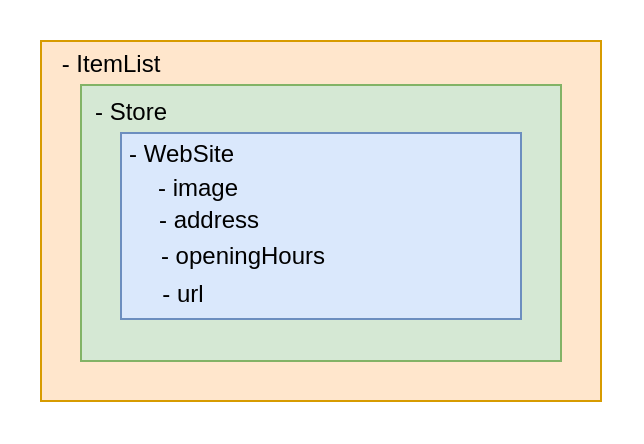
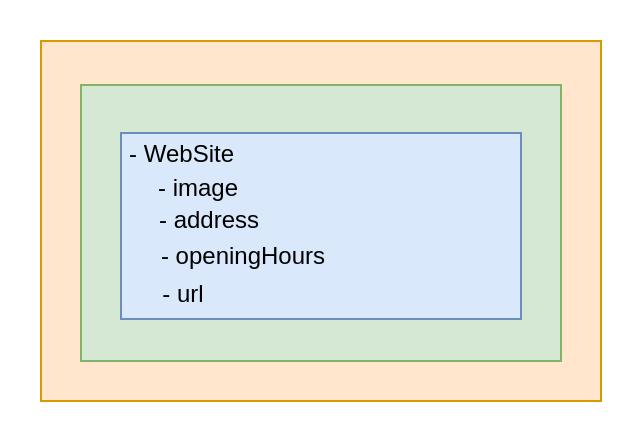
node "- ItemList": removed
node "- Store": removed
